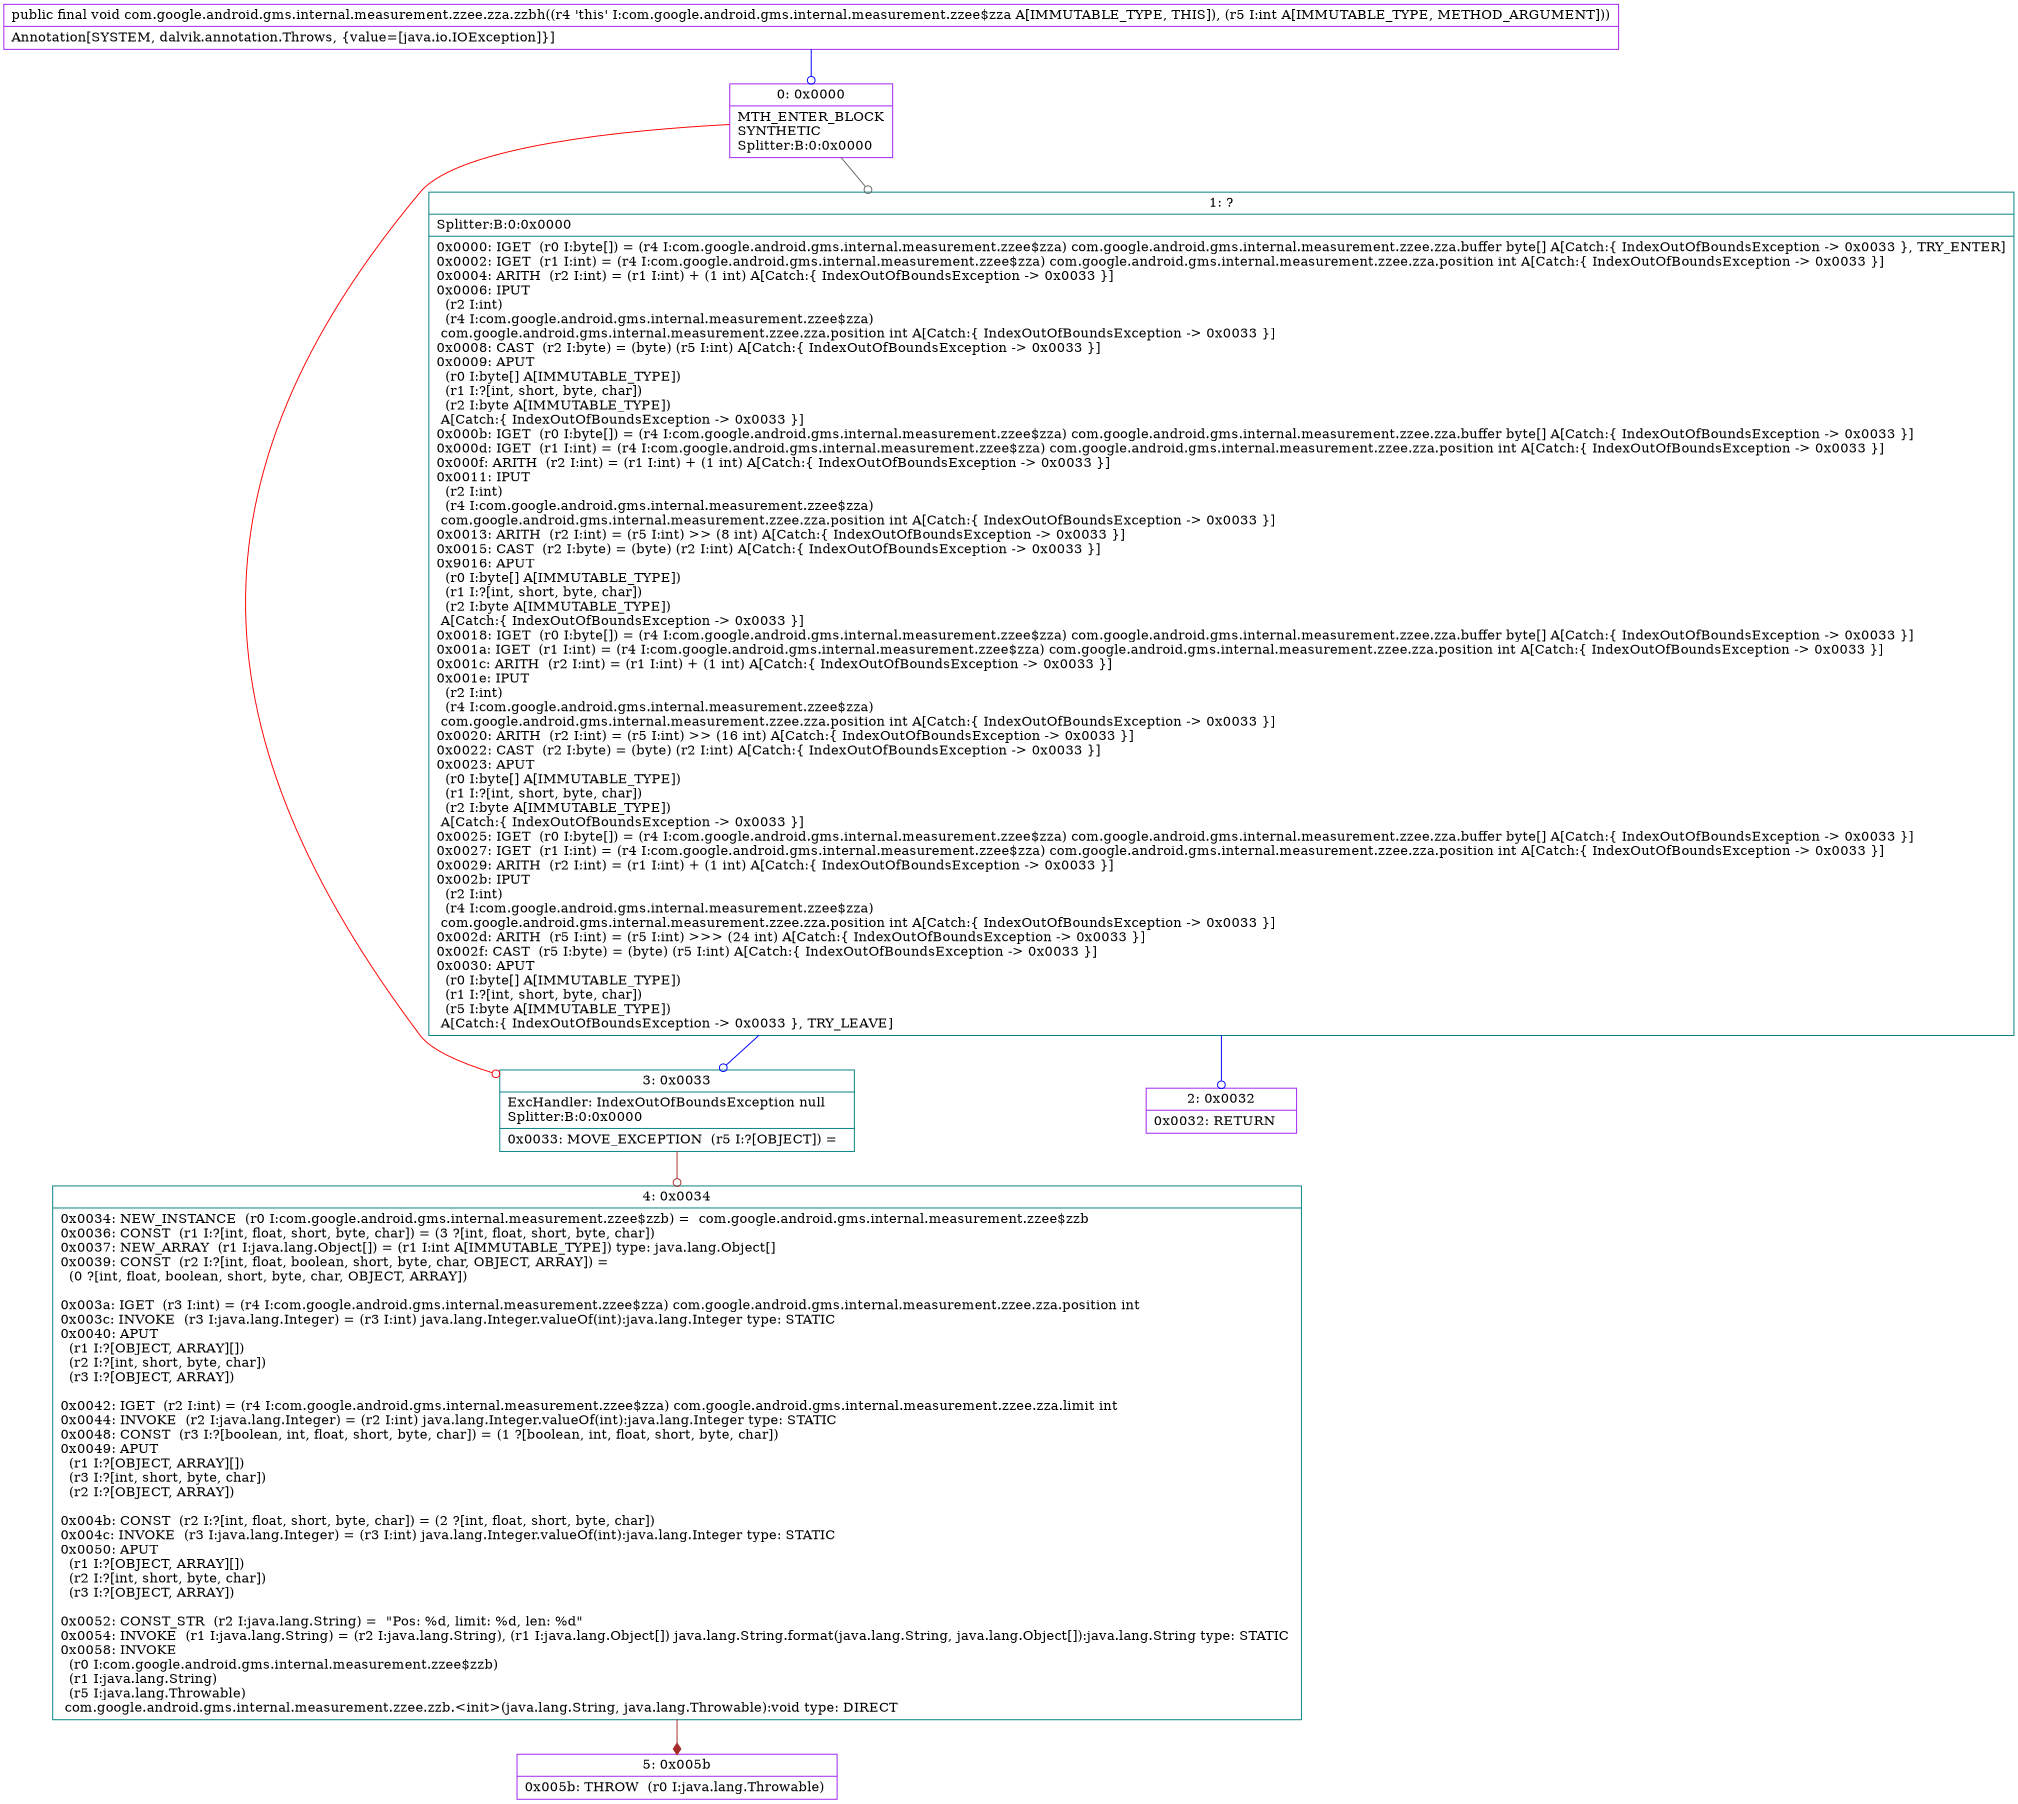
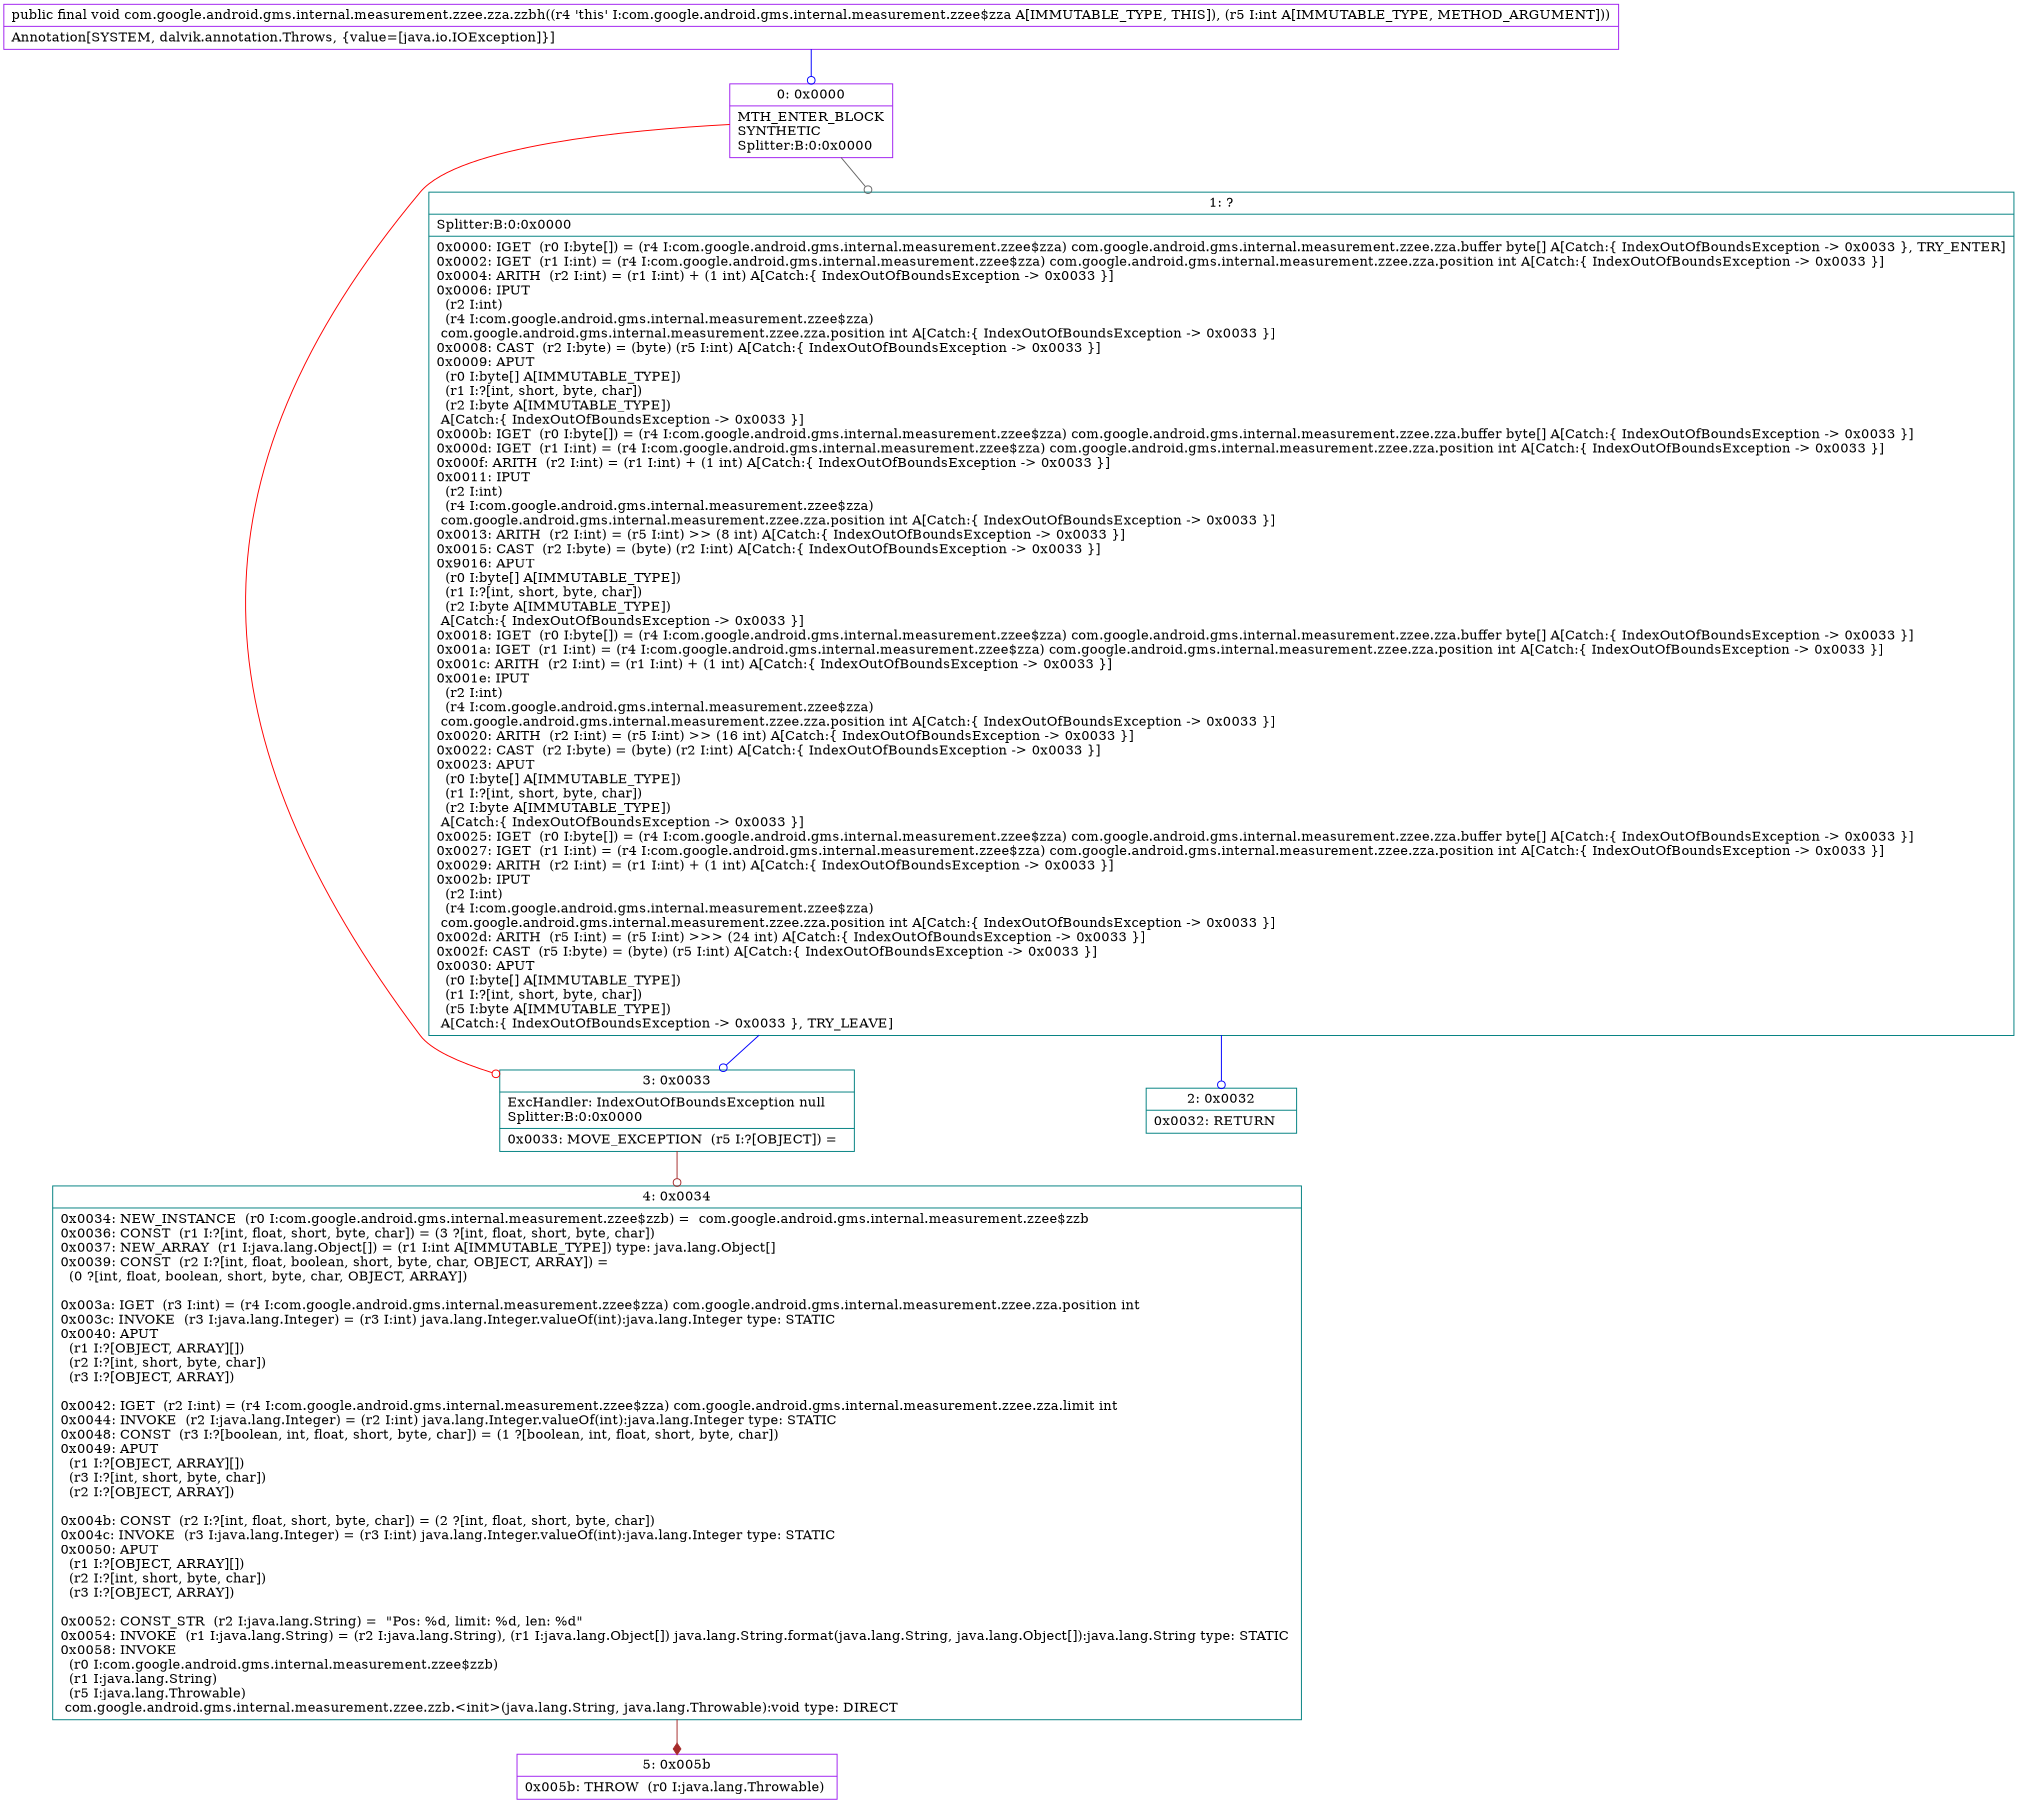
node "2: 0x0032": color purple -> teal
